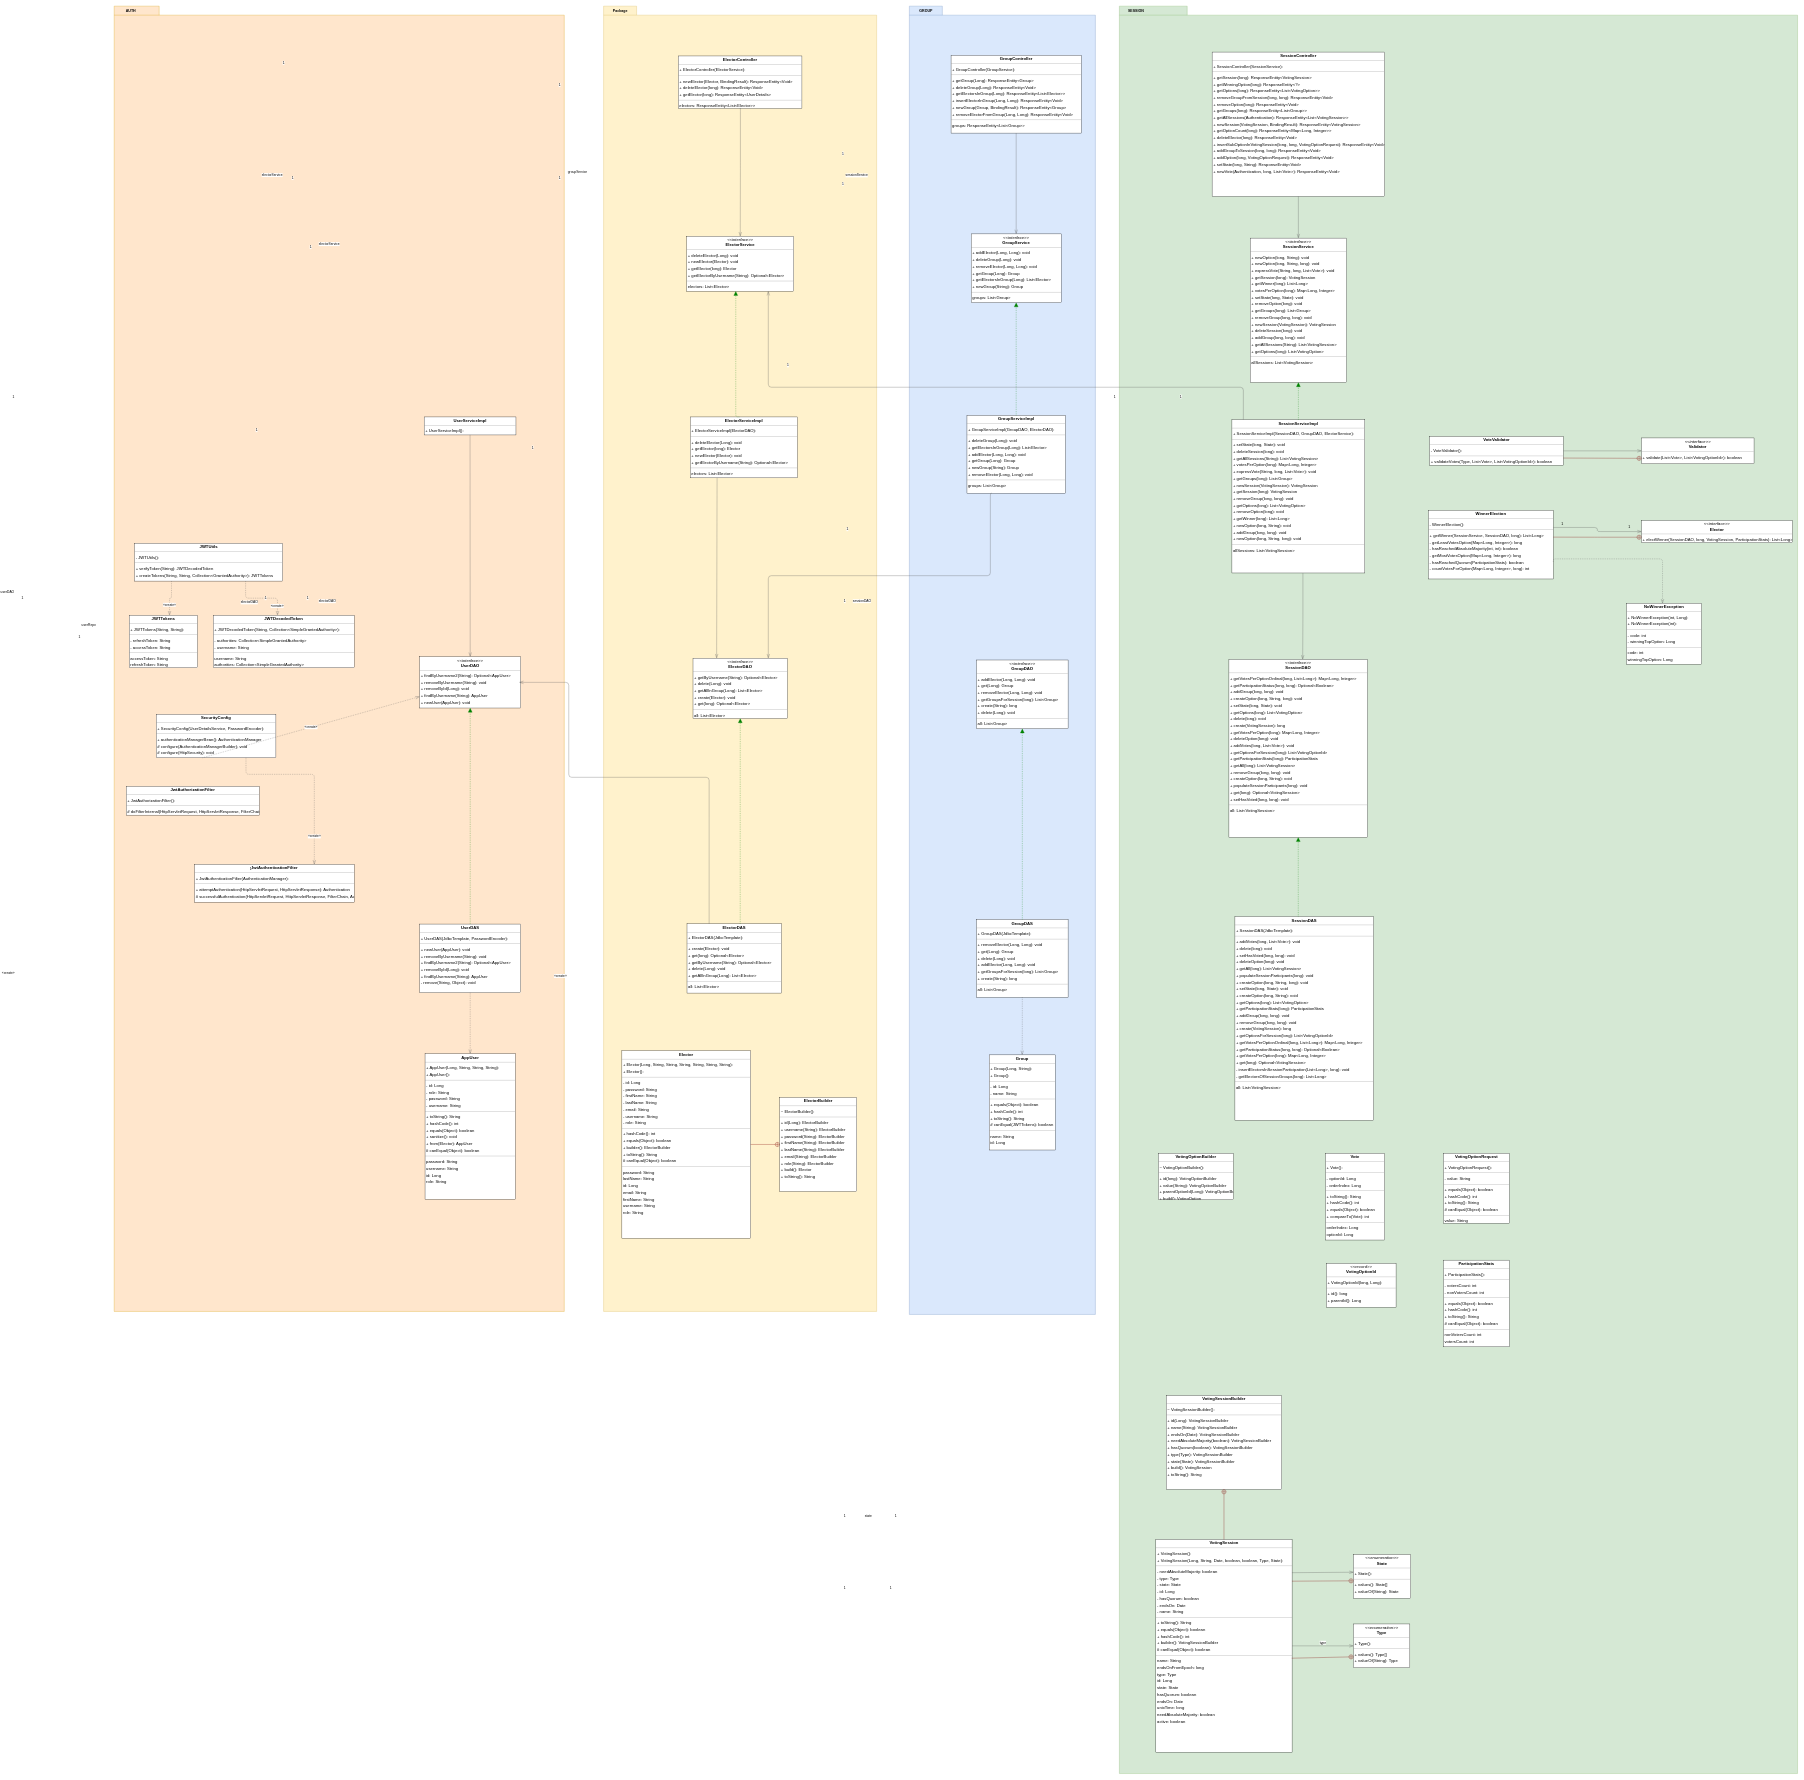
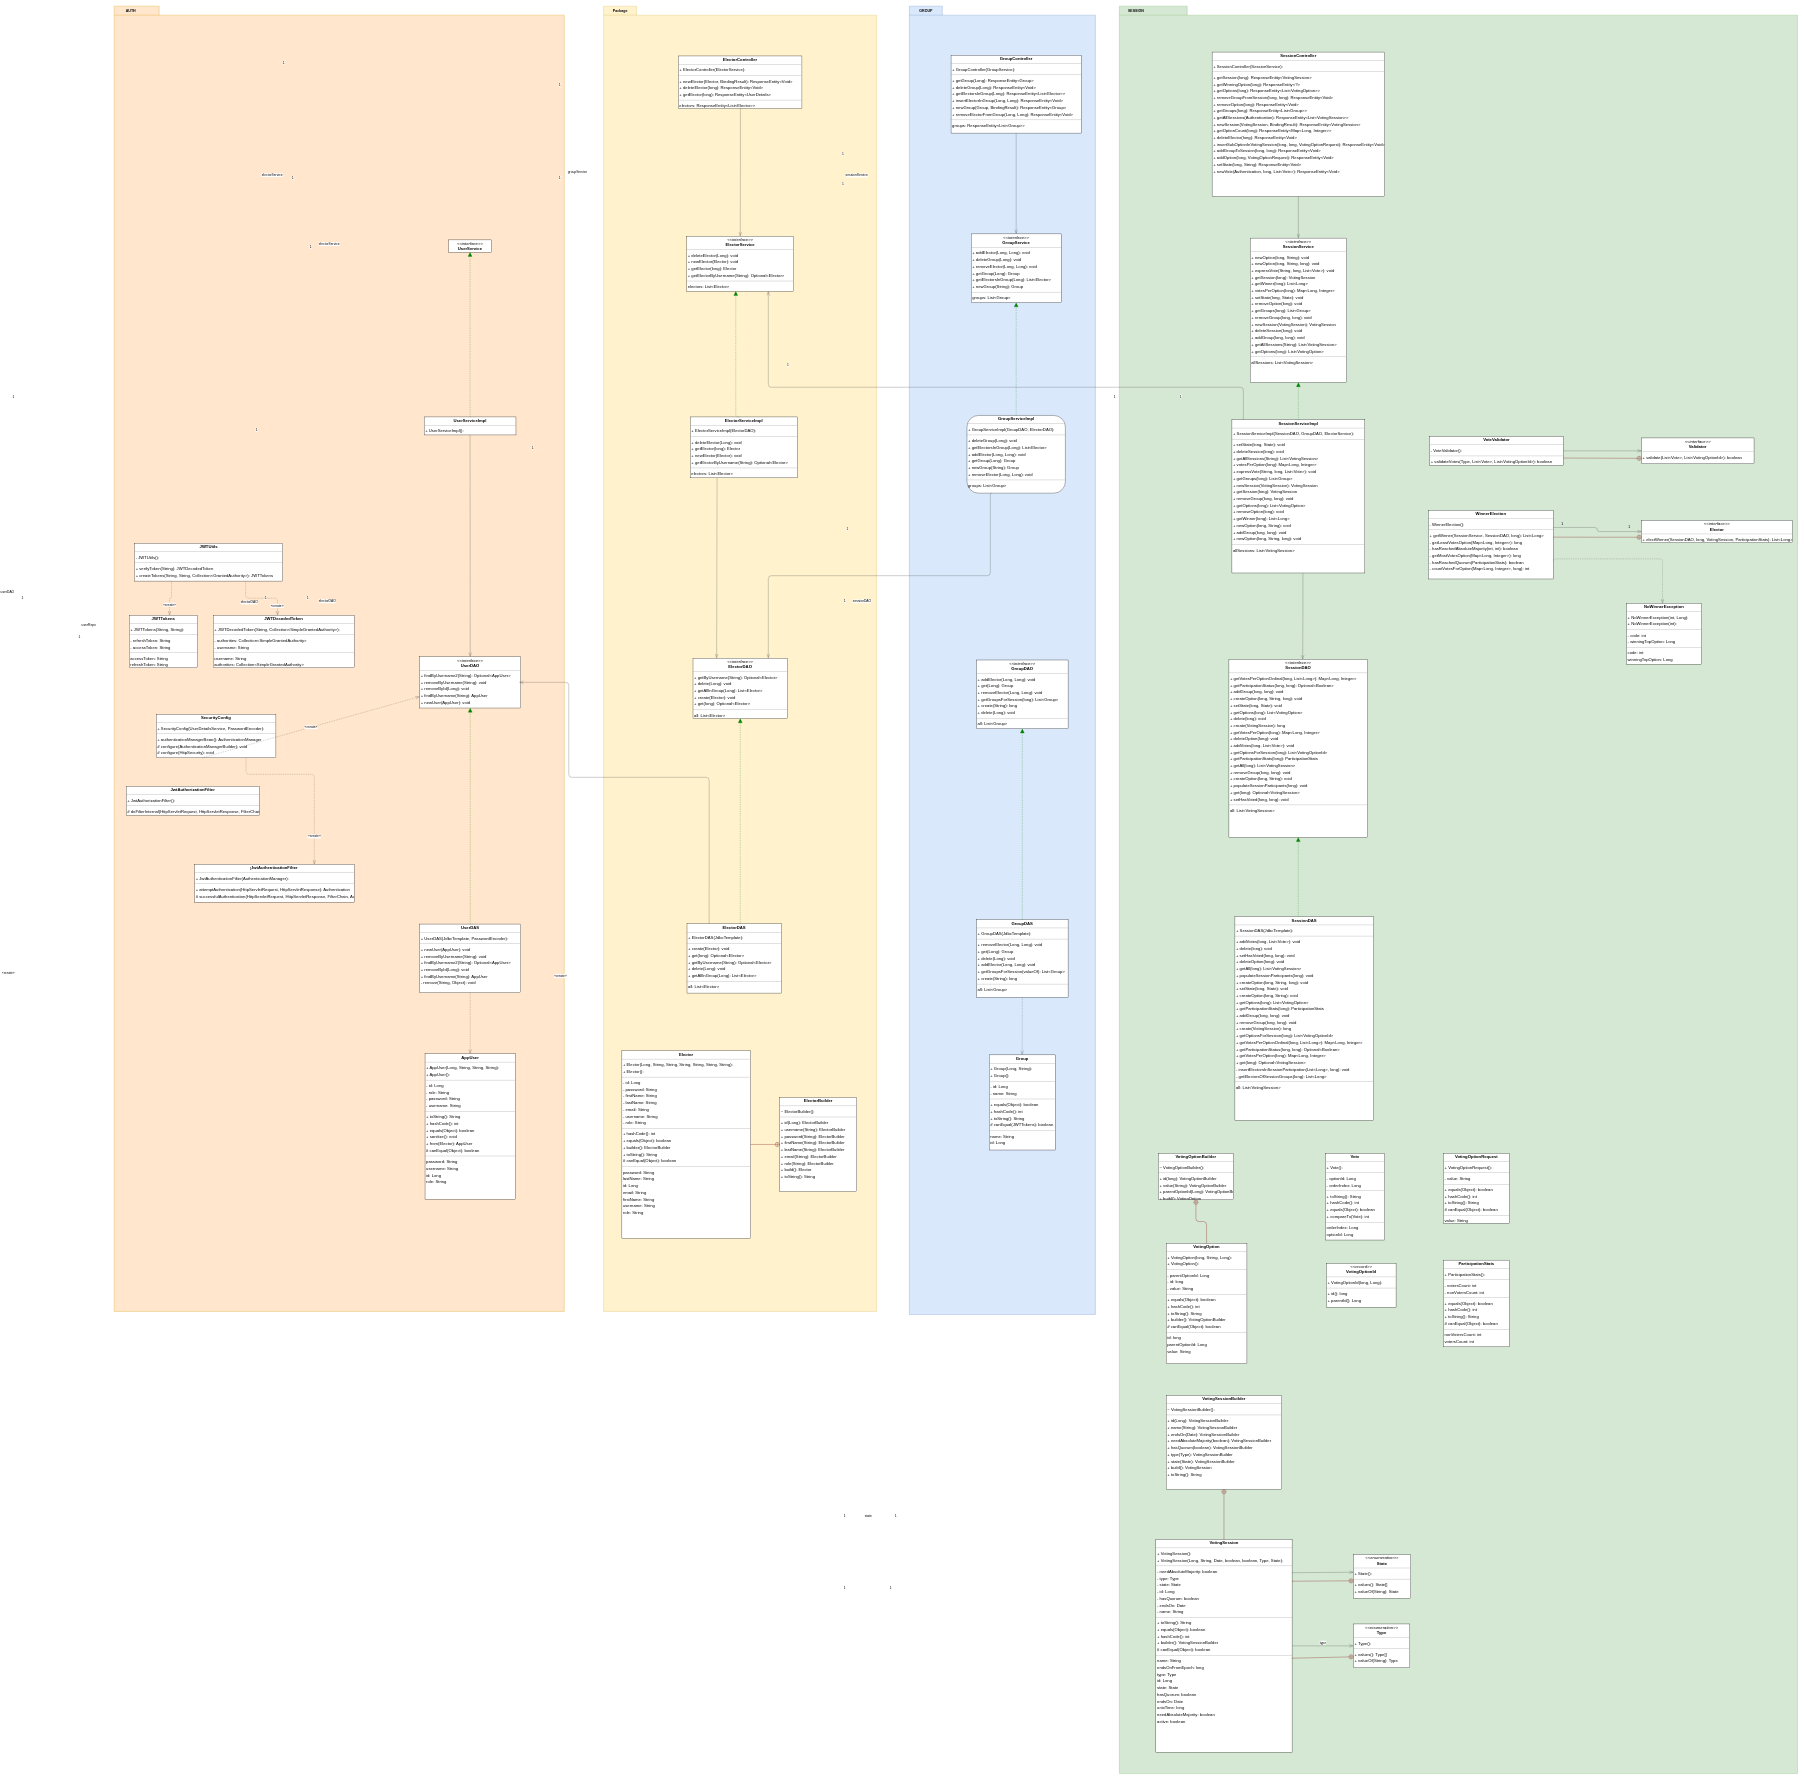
node "<<interface>> UserService": added
edge "UserServiceImpl + UserServiceImpl(): + loadUserByUsername(String): UserDetails" -> "<<interface>> UserService": added
node "GroupServiceImpl + GroupServiceImpl(GroupDAO, ElectorDAO): + deleteGroup(Long): void + getElectorsInGroup(Long): List<Elector> + addElector(Long, Long): void + getGroup(Long): Group + newGroup(String): Group + removeElector(Long, Long): void groups: List<Group>": shape rectangle -> rounded rectangle
node "GroupDAS + GroupDAS(JdbcTemplate): + removeElector(Long, Long): void + get(Long): Group + delete(Long): void + addElector(Long, Long): void + getGroupsForSession(long): List<Group> + create(String): long all: List<Group>": label "GroupDAS + GroupDAS(JdbcTemplate): + removeElector(Long, Long): void + get(Long): Group + delete(Long): void + addElector(Long, Long): void + getGroupsForSession(long): List<Group> + create(String): long all: List<Group>" -> "GroupDAS + GroupDAS(JdbcTemplate): + removeElector(Long, Long): void + get(Long): Group + delete(Long): void + addElector(Long, Long): void + getGroupsForSession(valueOf): List<Group> + create(String): long all: List<Group>"
edge "VotingOption + VotingOption(long, String, Long): + VotingOption(): - parentOptionId: Long - id: long - value: String + equals(Object): boolean + hashCode(): int + toString(): String + builder(): VotingOptionBuilder # canEqual(Object): boolean id: long parentOptionId: Long value: String" -> "VotingOptionBuilder ~ VotingOptionBuilder(): + id(long): VotingOptionBuilder + value(String): VotingOptionBuilder + parentOptionId(Long): VotingOptionBuilder + build(): VotingOption + toString(): String": added
node "VotingOption + VotingOption(long, String, Long): + VotingOption(): - parentOptionId: Long - id: long - value: String + equals(Object): boolean + hashCode(): int + toString(): String + builder(): VotingOptionBuilder # canEqual(Object): boolean id: long parentOptionId: Long value: String": added
